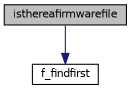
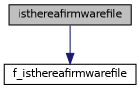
node "f_findfirst": label "f_findfirst" -> "f_isthereafirmwarefile"
